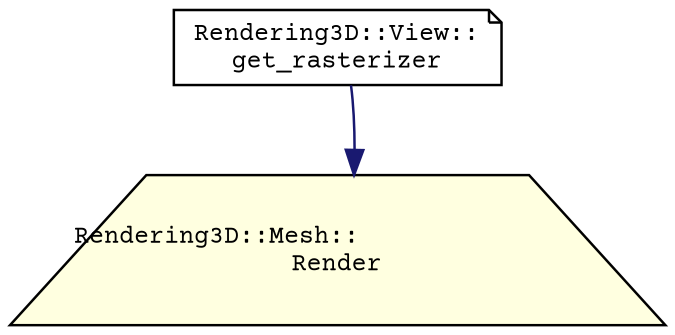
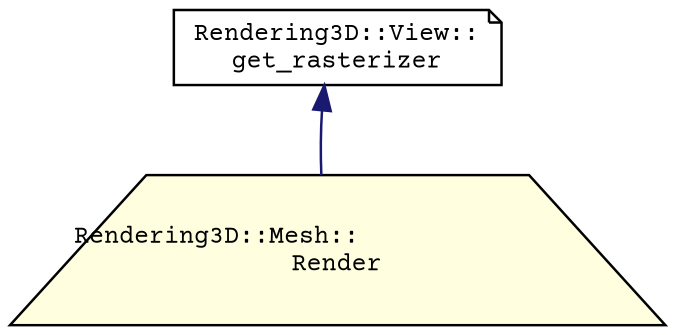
edge "Rendering3D::View:: get_rasterizer" -> "Rendering3D::Mesh:: Render": reversed
